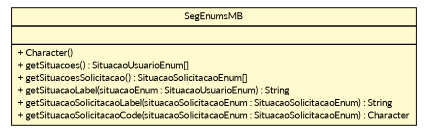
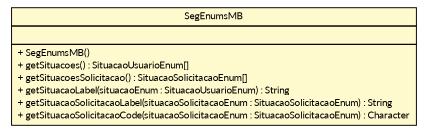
node "SegEnumsMB": text "+ Character()" -> "+ SegEnumsMB()"
